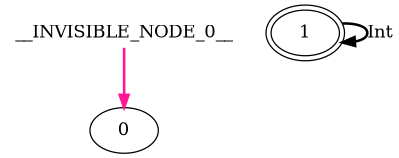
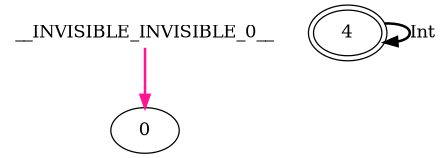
node "__INVISIBLE_NODE_0__": label "__INVISIBLE_NODE_0__" -> "__INVISIBLE_INVISIBLE_0__"
node "1": label "1" -> "4"
